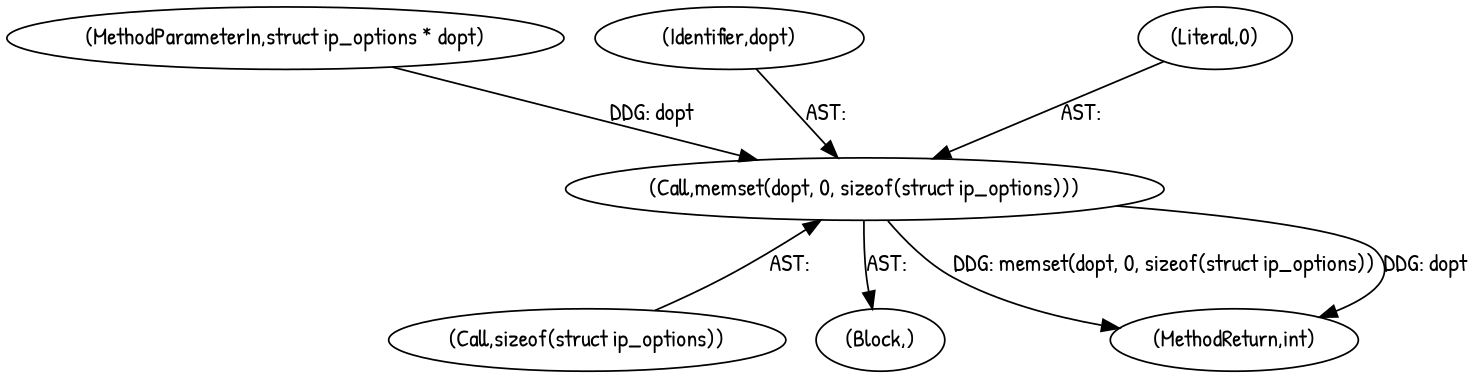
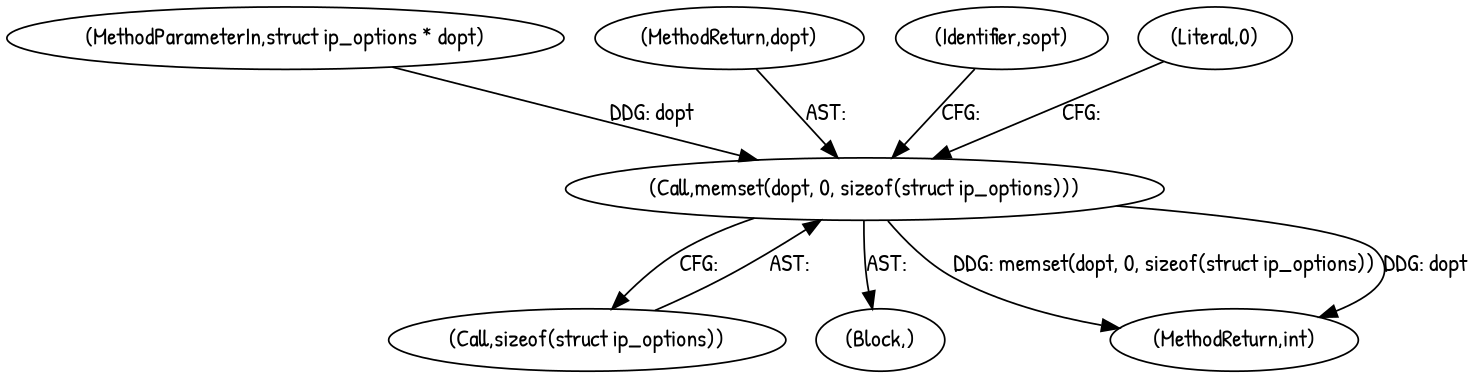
node "(Identifier,dopt)": label "(Identifier,dopt)" -> "(MethodReturn,dopt)"
node "(Identifier,sopt)": added
edge "(Literal,0)" -> "(Call,memset(dopt, 0, sizeof(struct ip_options)))": label "AST: " -> "CFG: "
edge "(Call,memset(dopt, 0, sizeof(struct ip_options)))" -> "(Call,sizeof(struct ip_options))": added, label "CFG:"
